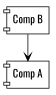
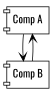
edge "Comp A" -> "Comp B": added
